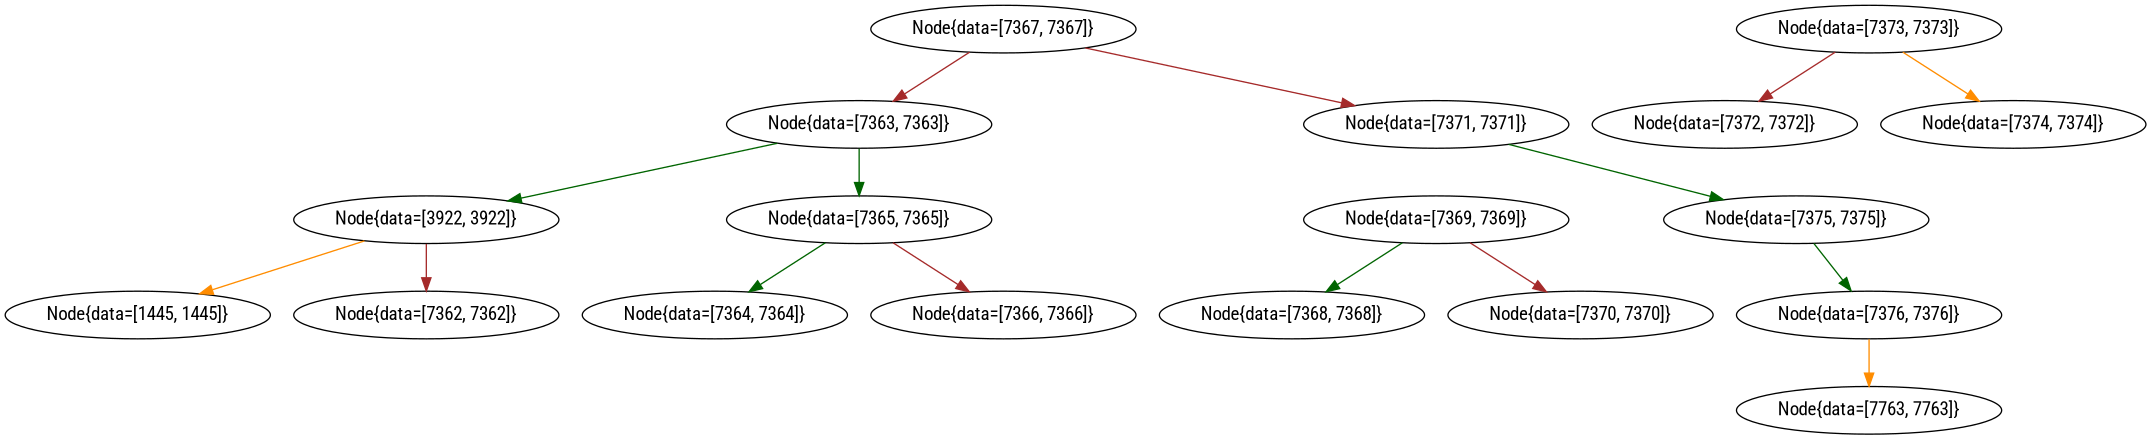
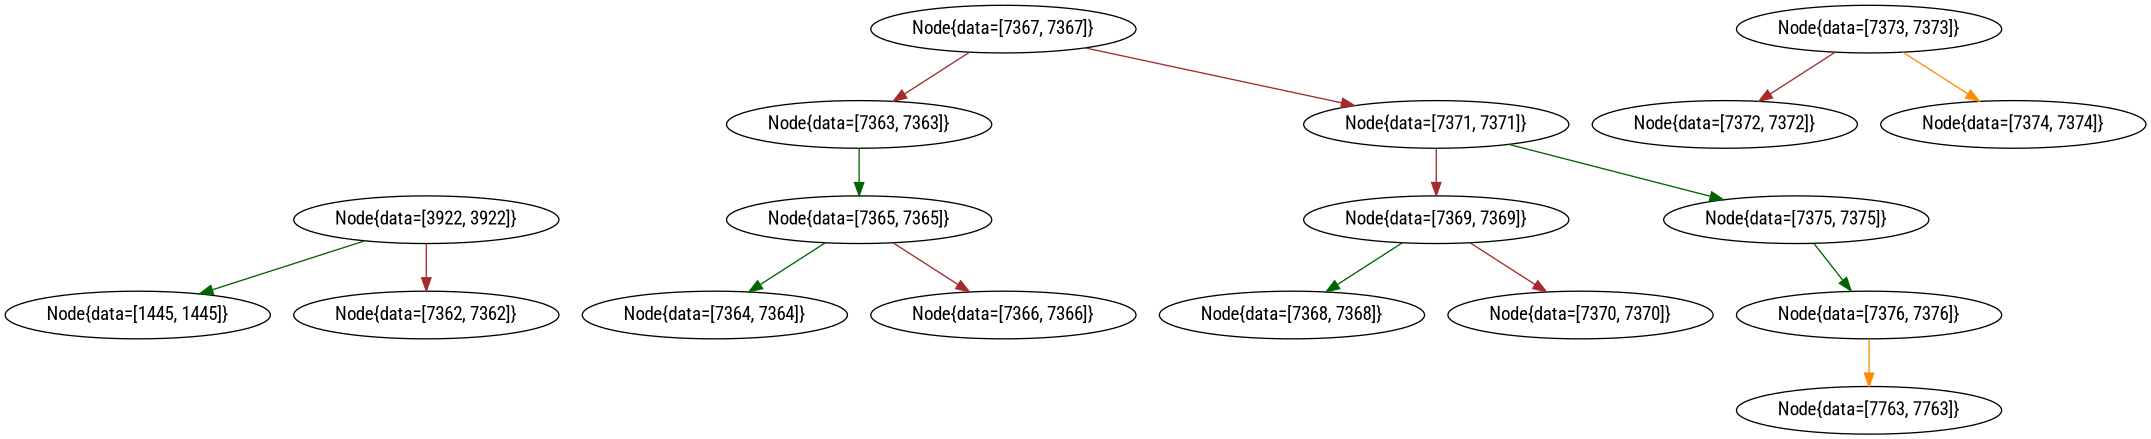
edge "Node{data=[7371, 7371]}" -> "Node{data=[7369, 7369]}": added
edge "Node{data=[7363, 7363]}" -> "Node{data=[3922, 3922]}": removed
edge "Node{data=[3922, 3922]}" -> "Node{data=[1445, 1445]}": color darkorange -> darkgreen
